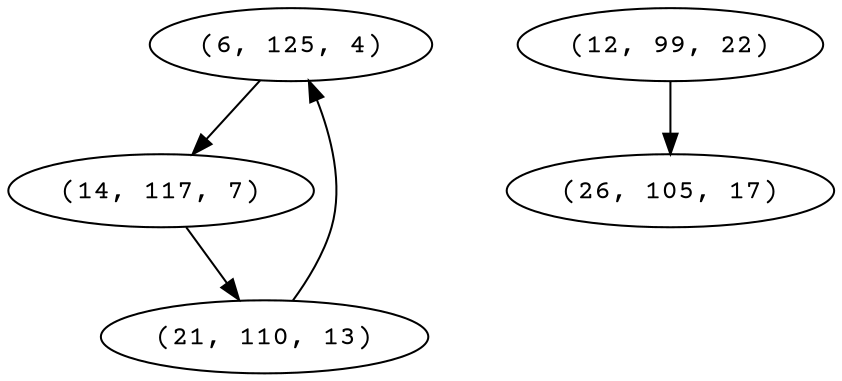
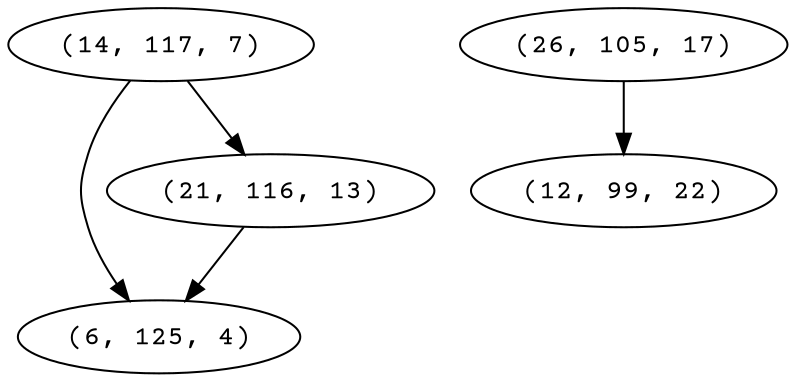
edge "(12, 99, 22)" -> "(26, 105, 17)": reversed
edge "(6, 125, 4)" -> "(14, 117, 7)": reversed
node "(21, 110, 13)": label "(21, 110, 13)" -> "(21, 116, 13)"
